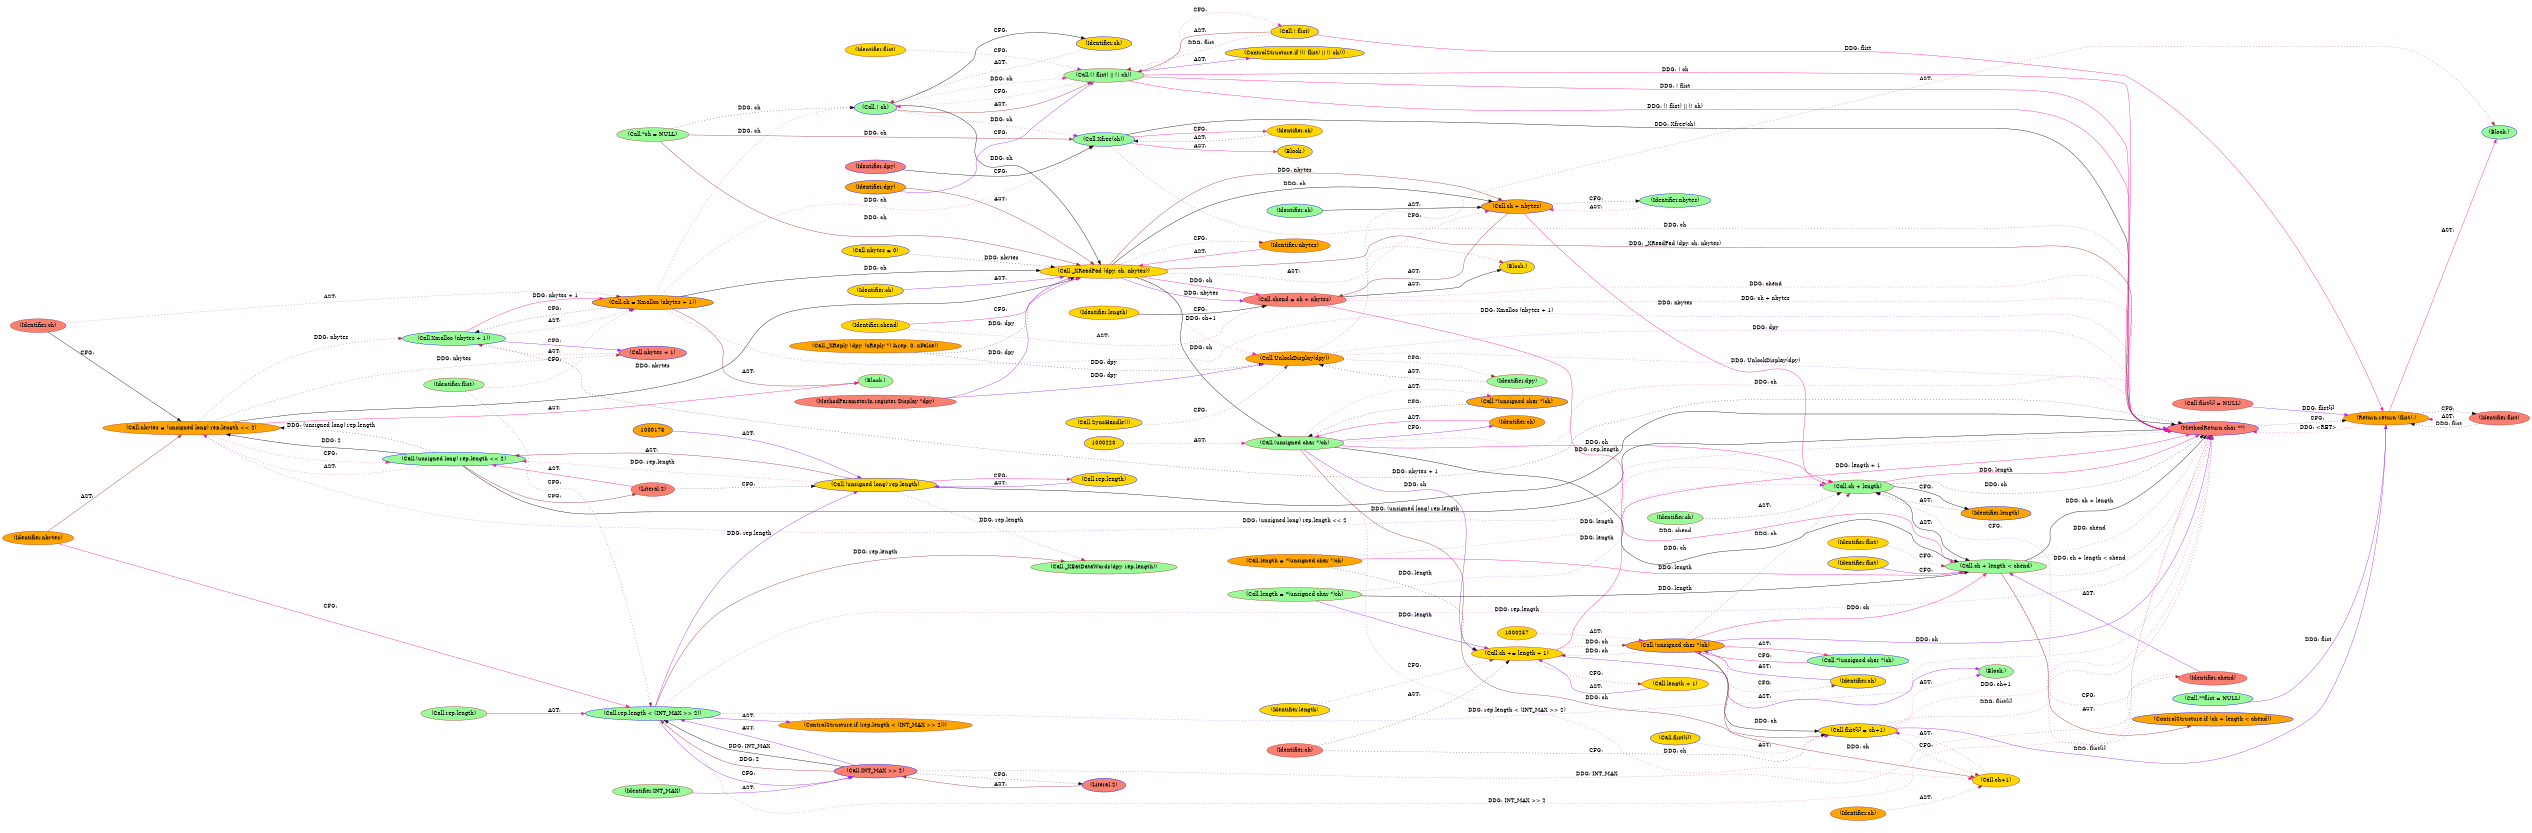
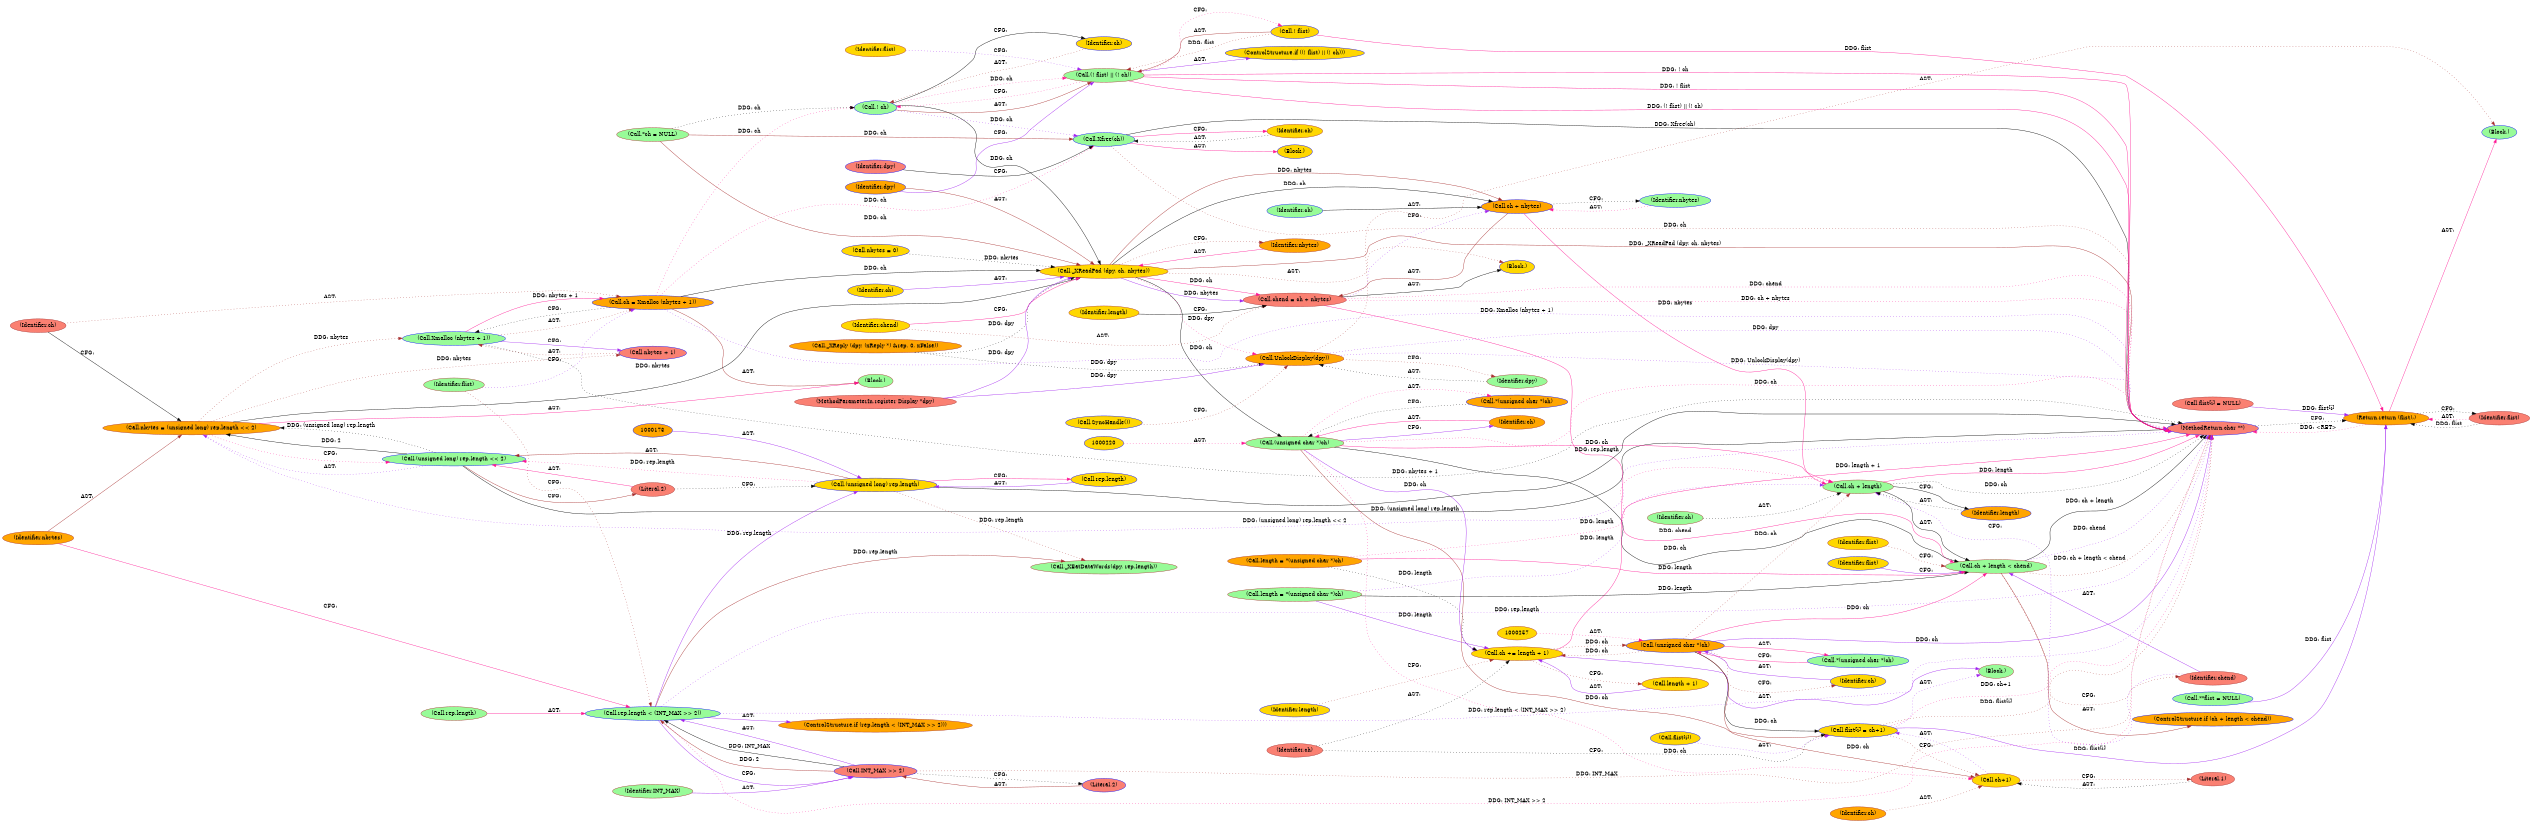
edge "(Call,_XReadPad (dpy, ch, nbytes))" -> "(Call,UnlockDisplay(dpy))": label "DDG: ch+1" -> "DDG: dpy"
node "(Literal,1)": added
